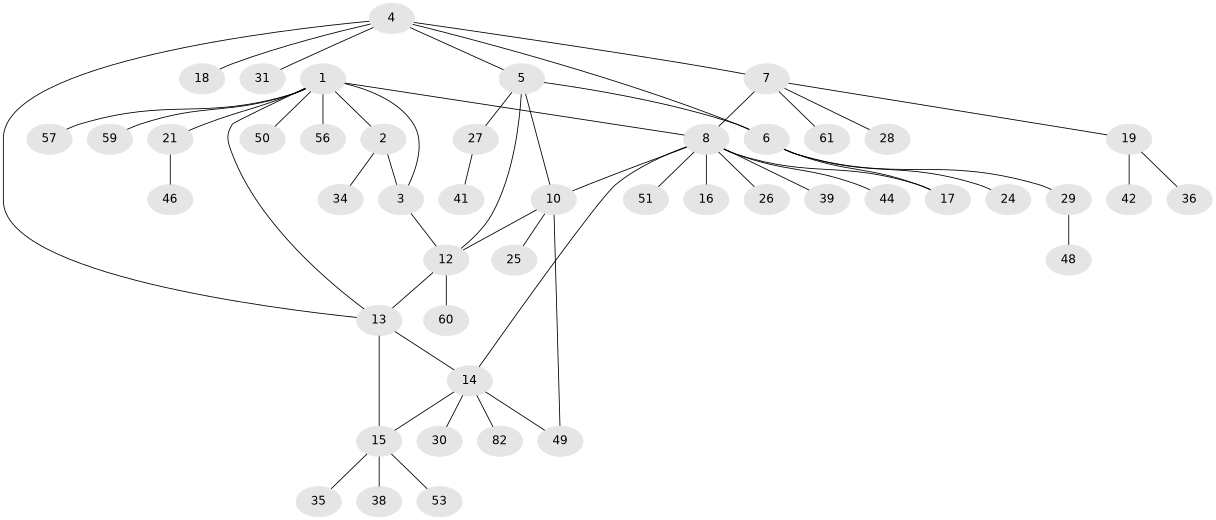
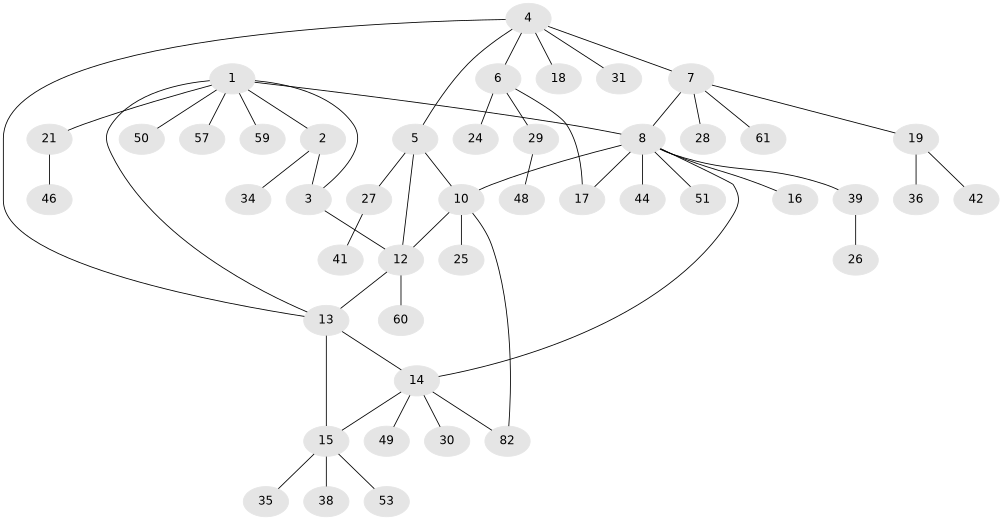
edge "5" -- "6": removed
node "56": removed
edge "8" -- "26": now "39" -- "26"
edge "10" -- "49": now "10" -- "82"
